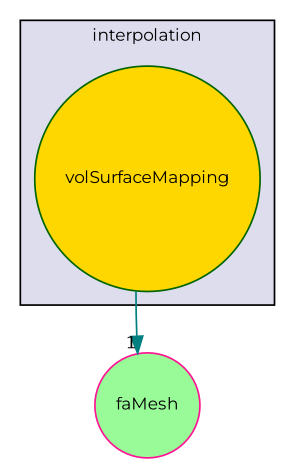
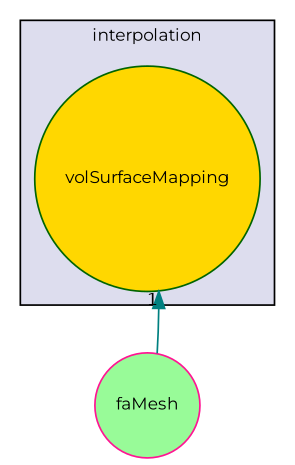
edge "volSurfaceMapping" -> "faMesh": reversed
